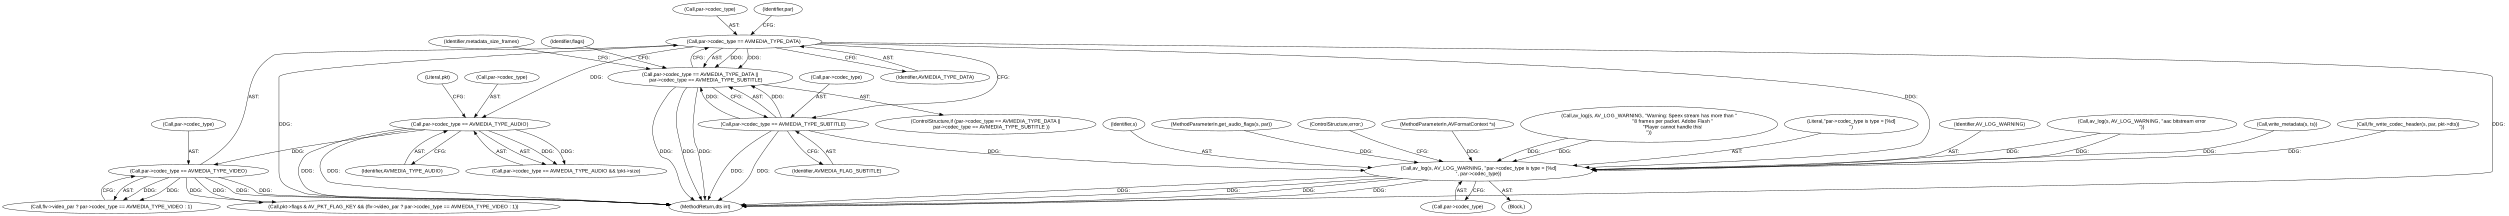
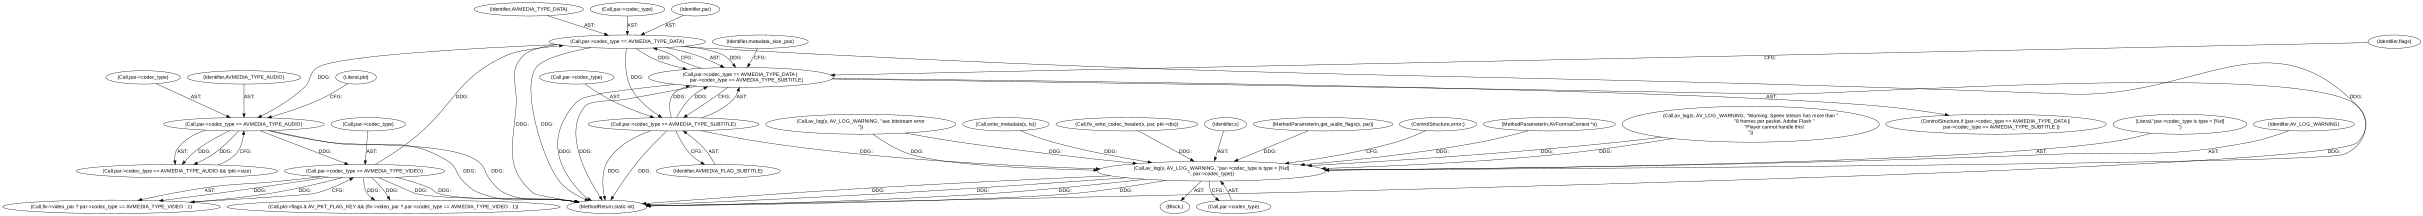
edge "(Identifier,par)" -> "(Call,par->codec_type == AVMEDIA_TYPE_DATA)": label "CFG: " -> "AST: "
node "(Identifier,metadata_size_frames)": label "(Identifier,metadata_size_frames)" -> "(Identifier,metadata_size_pos)"
edge "(Call,par->codec_type == AVMEDIA_TYPE_DATA)" -> "(Identifier,AVMEDIA_TYPE_DATA)": removed, label "CFG:"
edge "(Call,par->codec_type == AVMEDIA_TYPE_DATA)" -> "(Call,par->codec_type == AVMEDIA_TYPE_SUBTITLE)": label "CFG: " -> "DDG: "
edge "(Call,par->codec_type == AVMEDIA_TYPE_VIDEO)" -> "(Call,par->codec_type == AVMEDIA_TYPE_DATA)": label "AST: " -> "DDG: "
edge "(Call,par->codec_type == AVMEDIA_TYPE_AUDIO)" -> "(Identifier,AVMEDIA_TYPE_AUDIO)": removed, label "CFG:"
edge "(Call,par->codec_type == AVMEDIA_TYPE_AUDIO && !pkt->size)" -> "(Call,par->codec_type == AVMEDIA_TYPE_AUDIO)": label "AST: " -> "CFG: "
node "(MethodReturn,dts int)": label "(MethodReturn,dts int)" -> "(MethodReturn,static int)"
